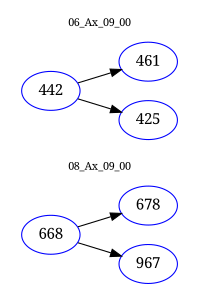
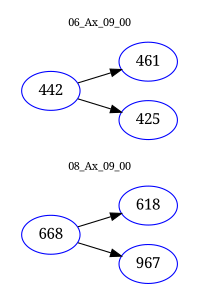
node "678": label "678" -> "618"
